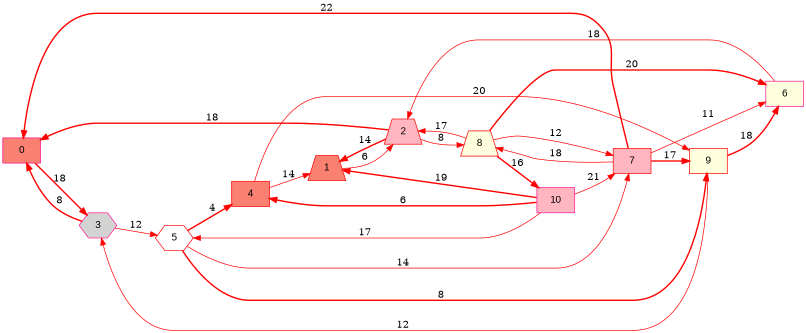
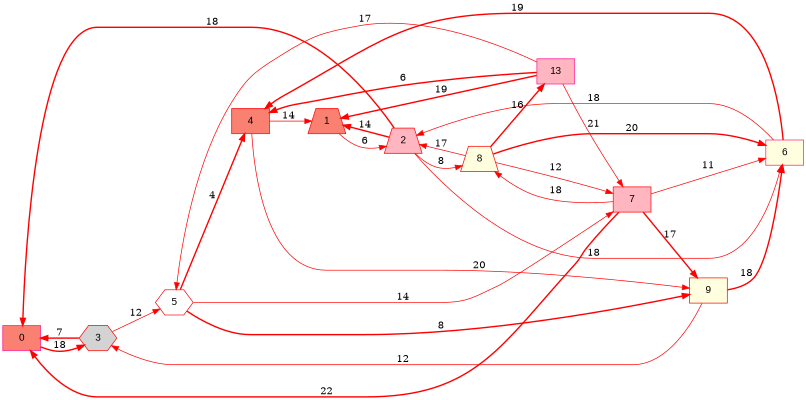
edge "6" -> "4": added, label "19"
node "10": label "10" -> "13"
edge "3" -> "0": label "8" -> "7"
node "3": color deeppink -> red
edge "2" -> "6": added, label "18"
